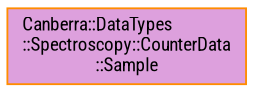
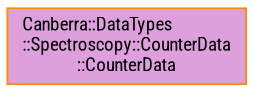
node "Canberra::DataTypes ::Spectroscopy::CounterData ::Sample": label "Canberra::DataTypes ::Spectroscopy::CounterData ::Sample" -> "Canberra::DataTypes ::Spectroscopy::CounterData ::CounterData"
